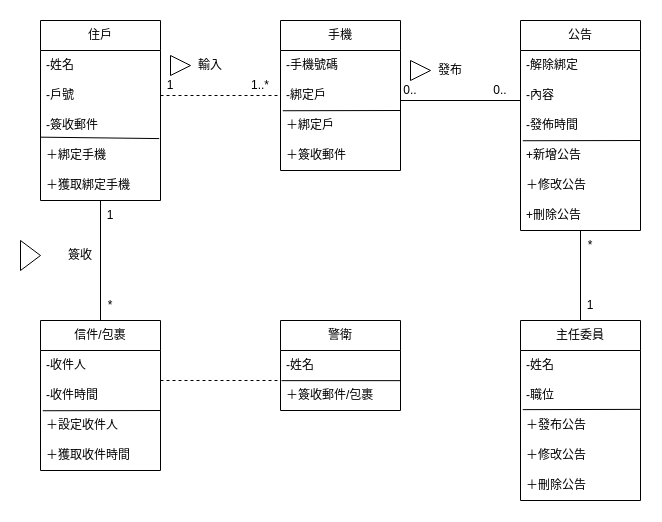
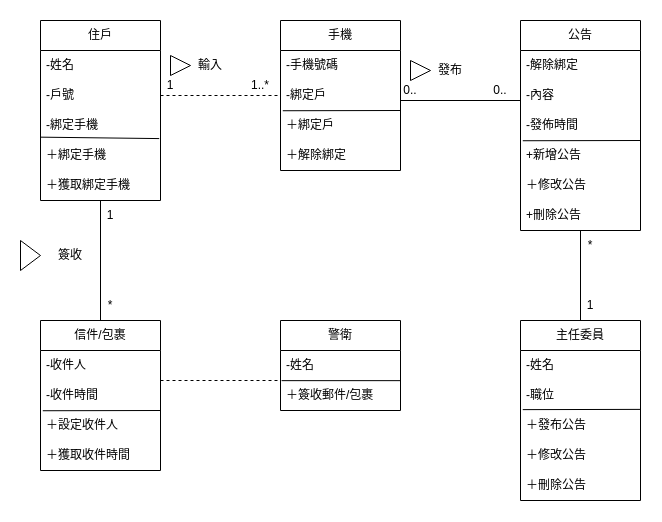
node "-簽收郵件": label "-簽收郵件" -> "-綁定手機"
node "＋簽收郵件": label "＋簽收郵件" -> "＋解除綁定"
node "簽收": moved (81, 256) -> (71, 256)
